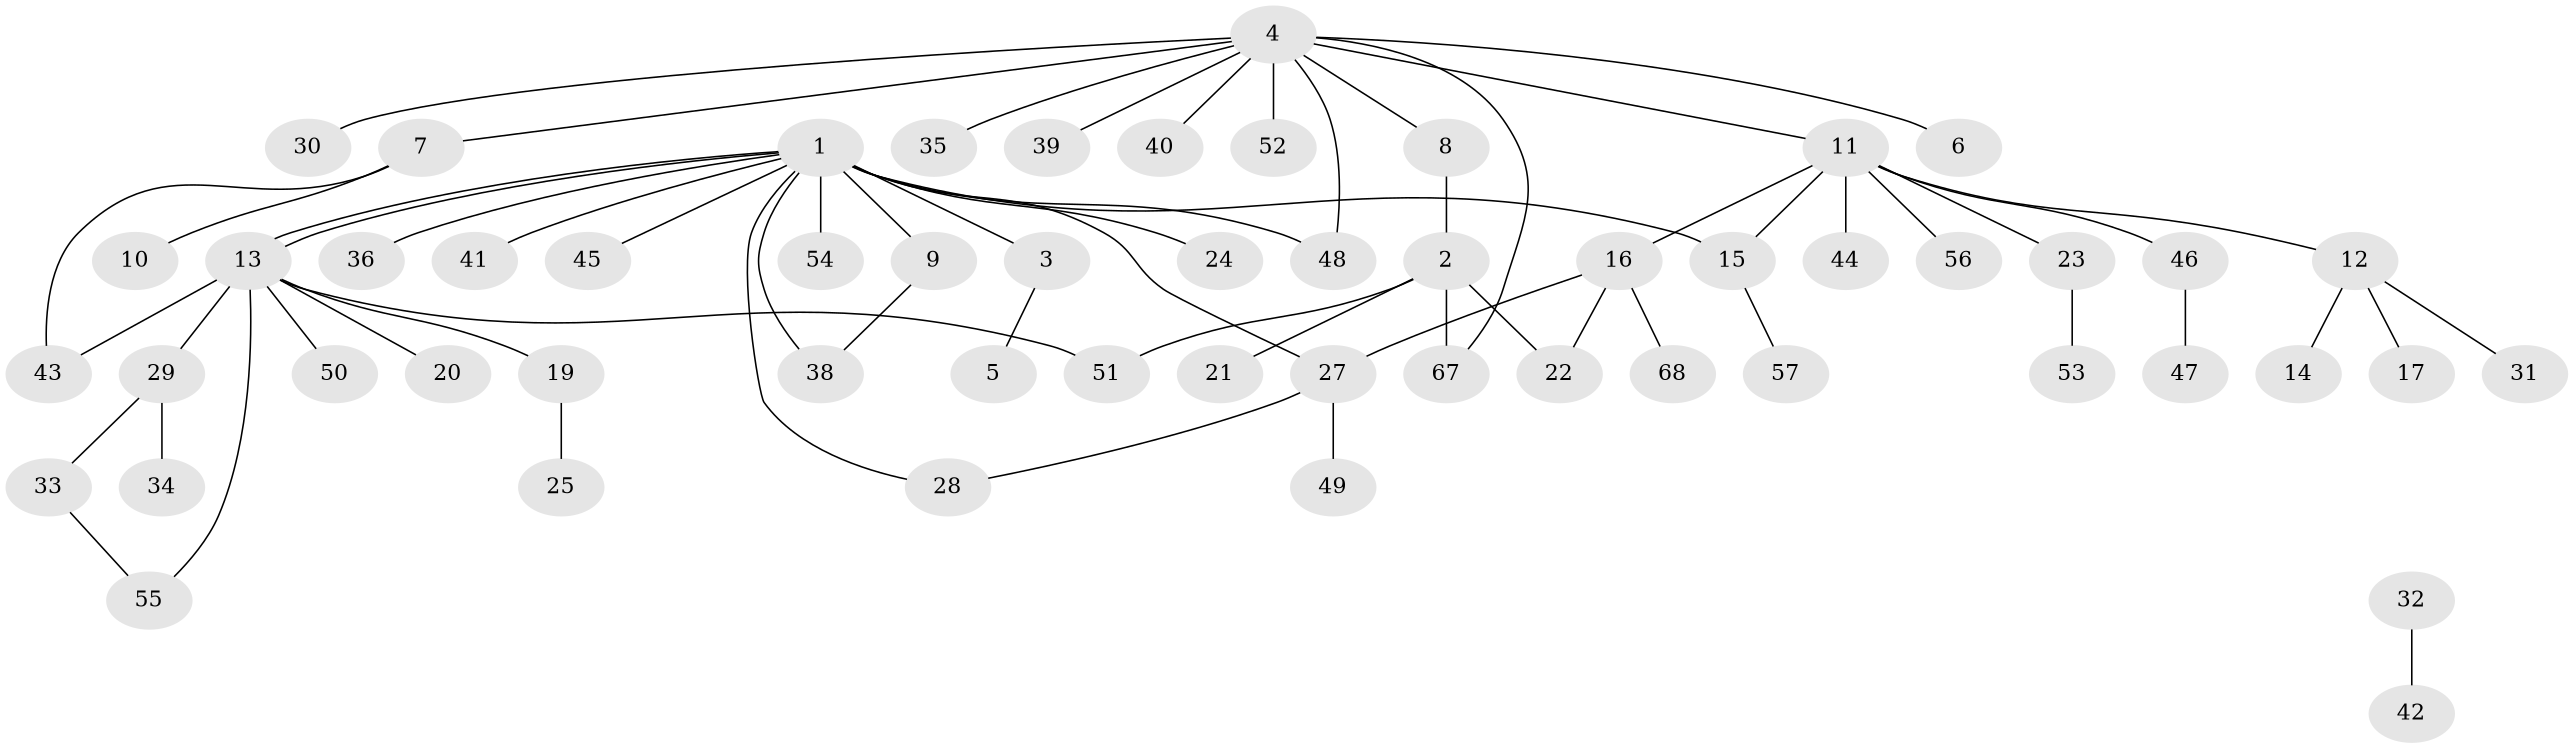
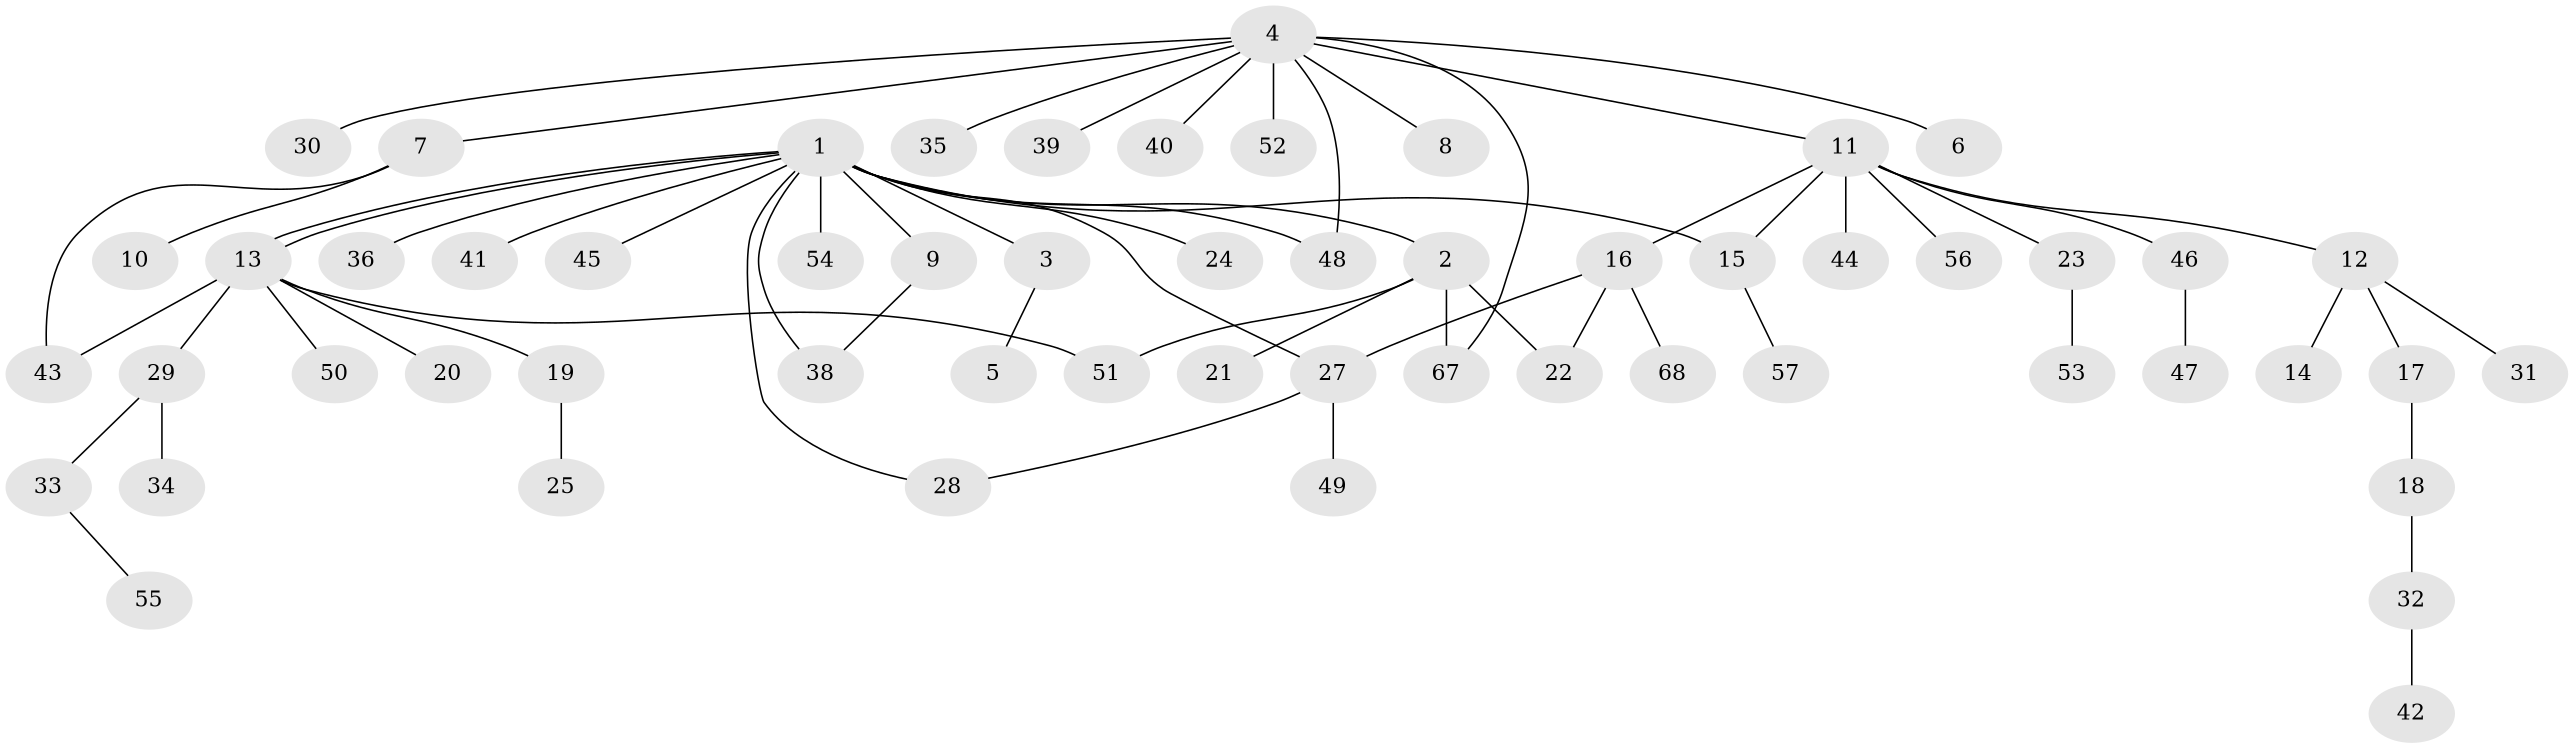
edge "8" -- "2": now "1" -- "2"
edge "13" -- "55": removed
node "18": added
